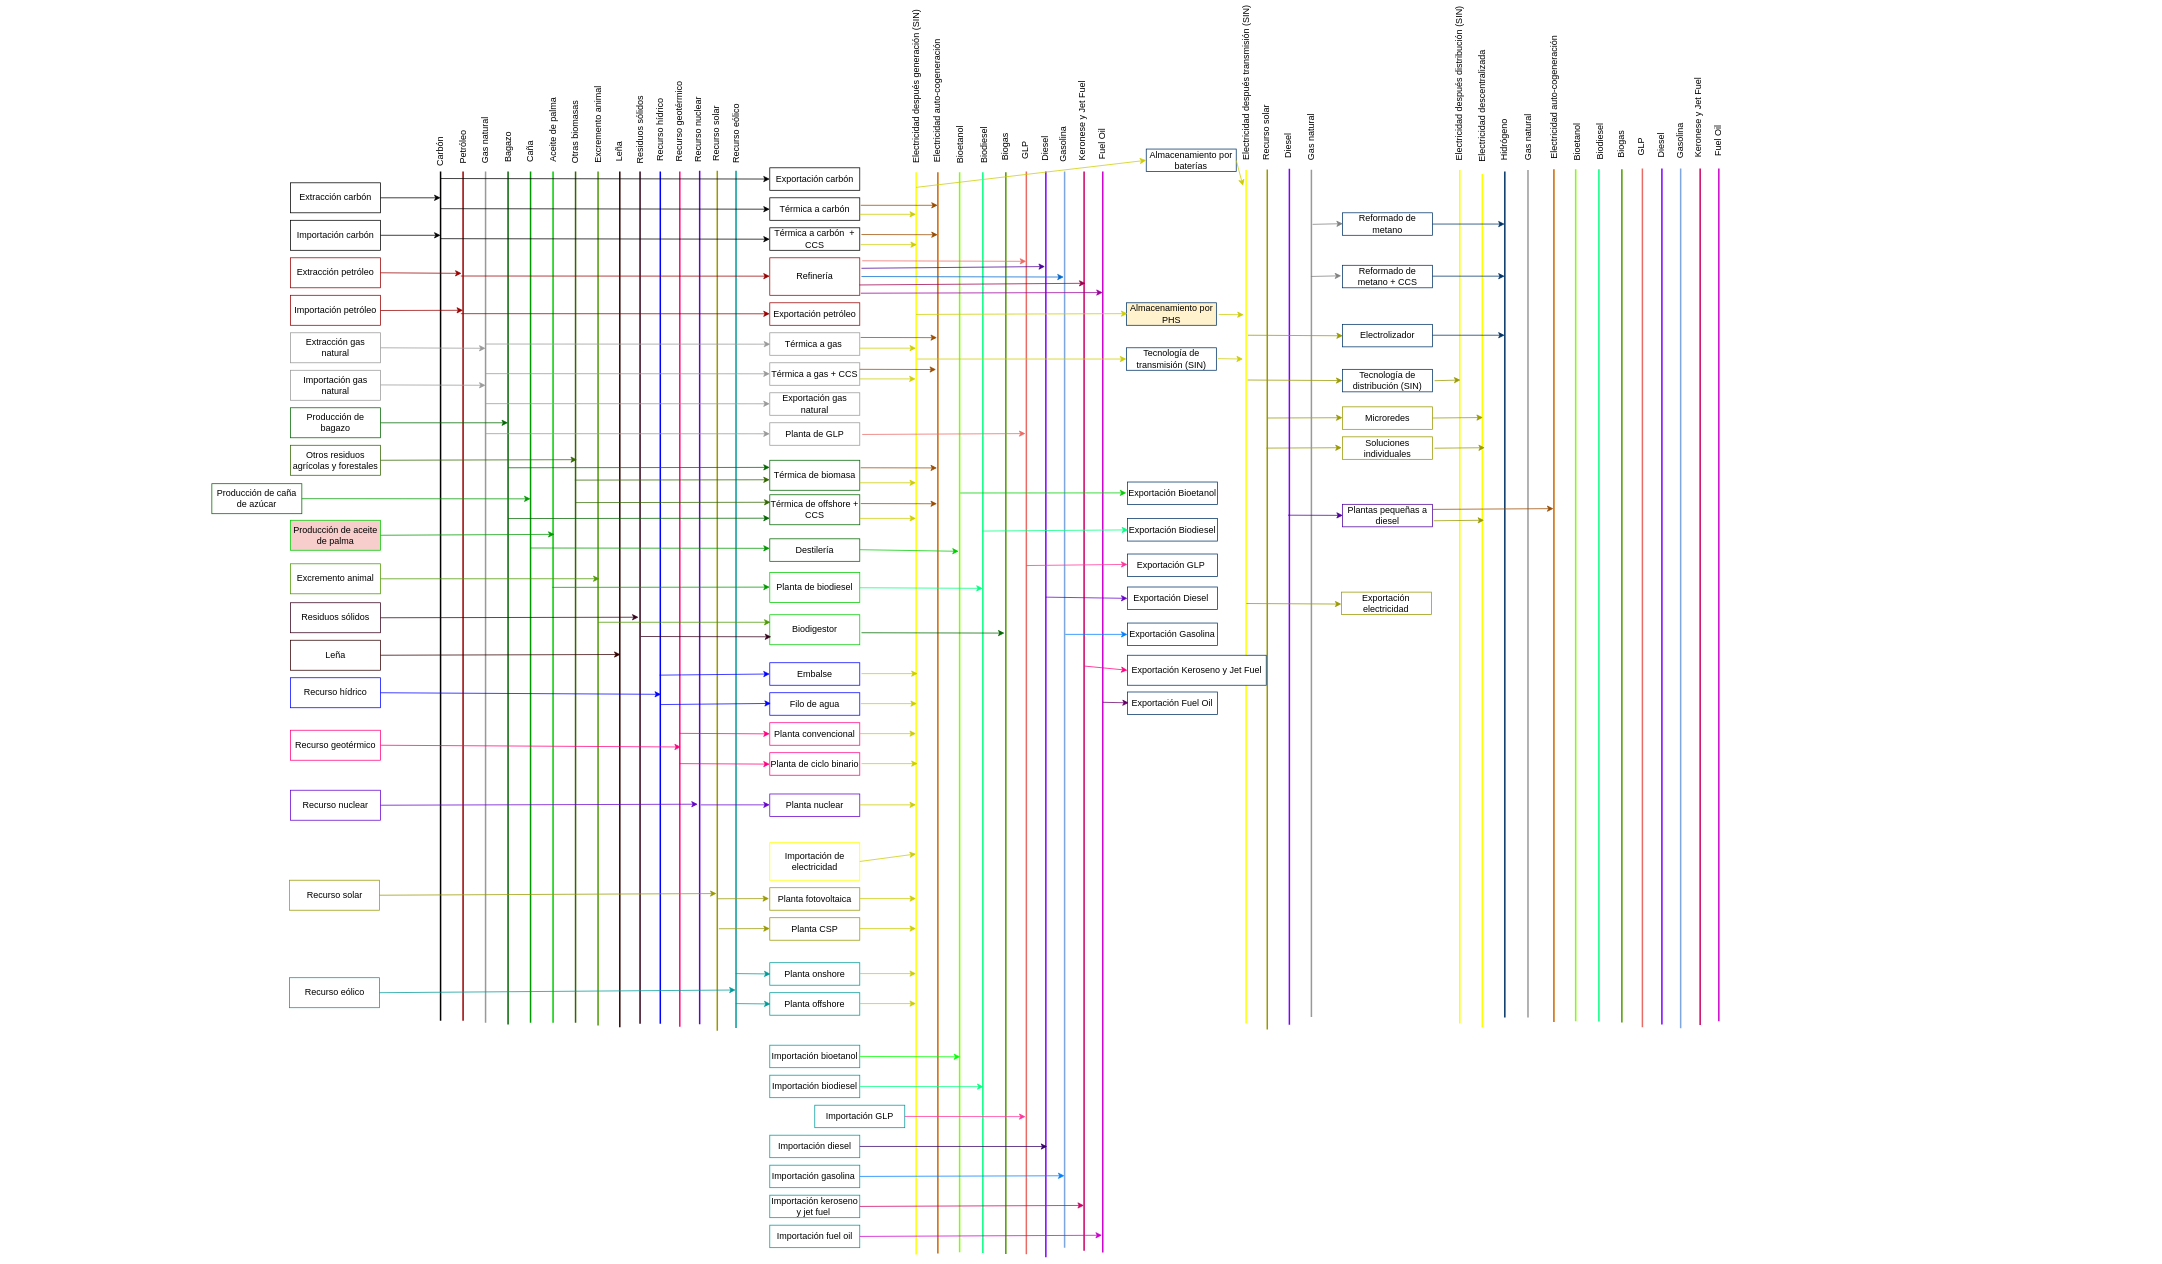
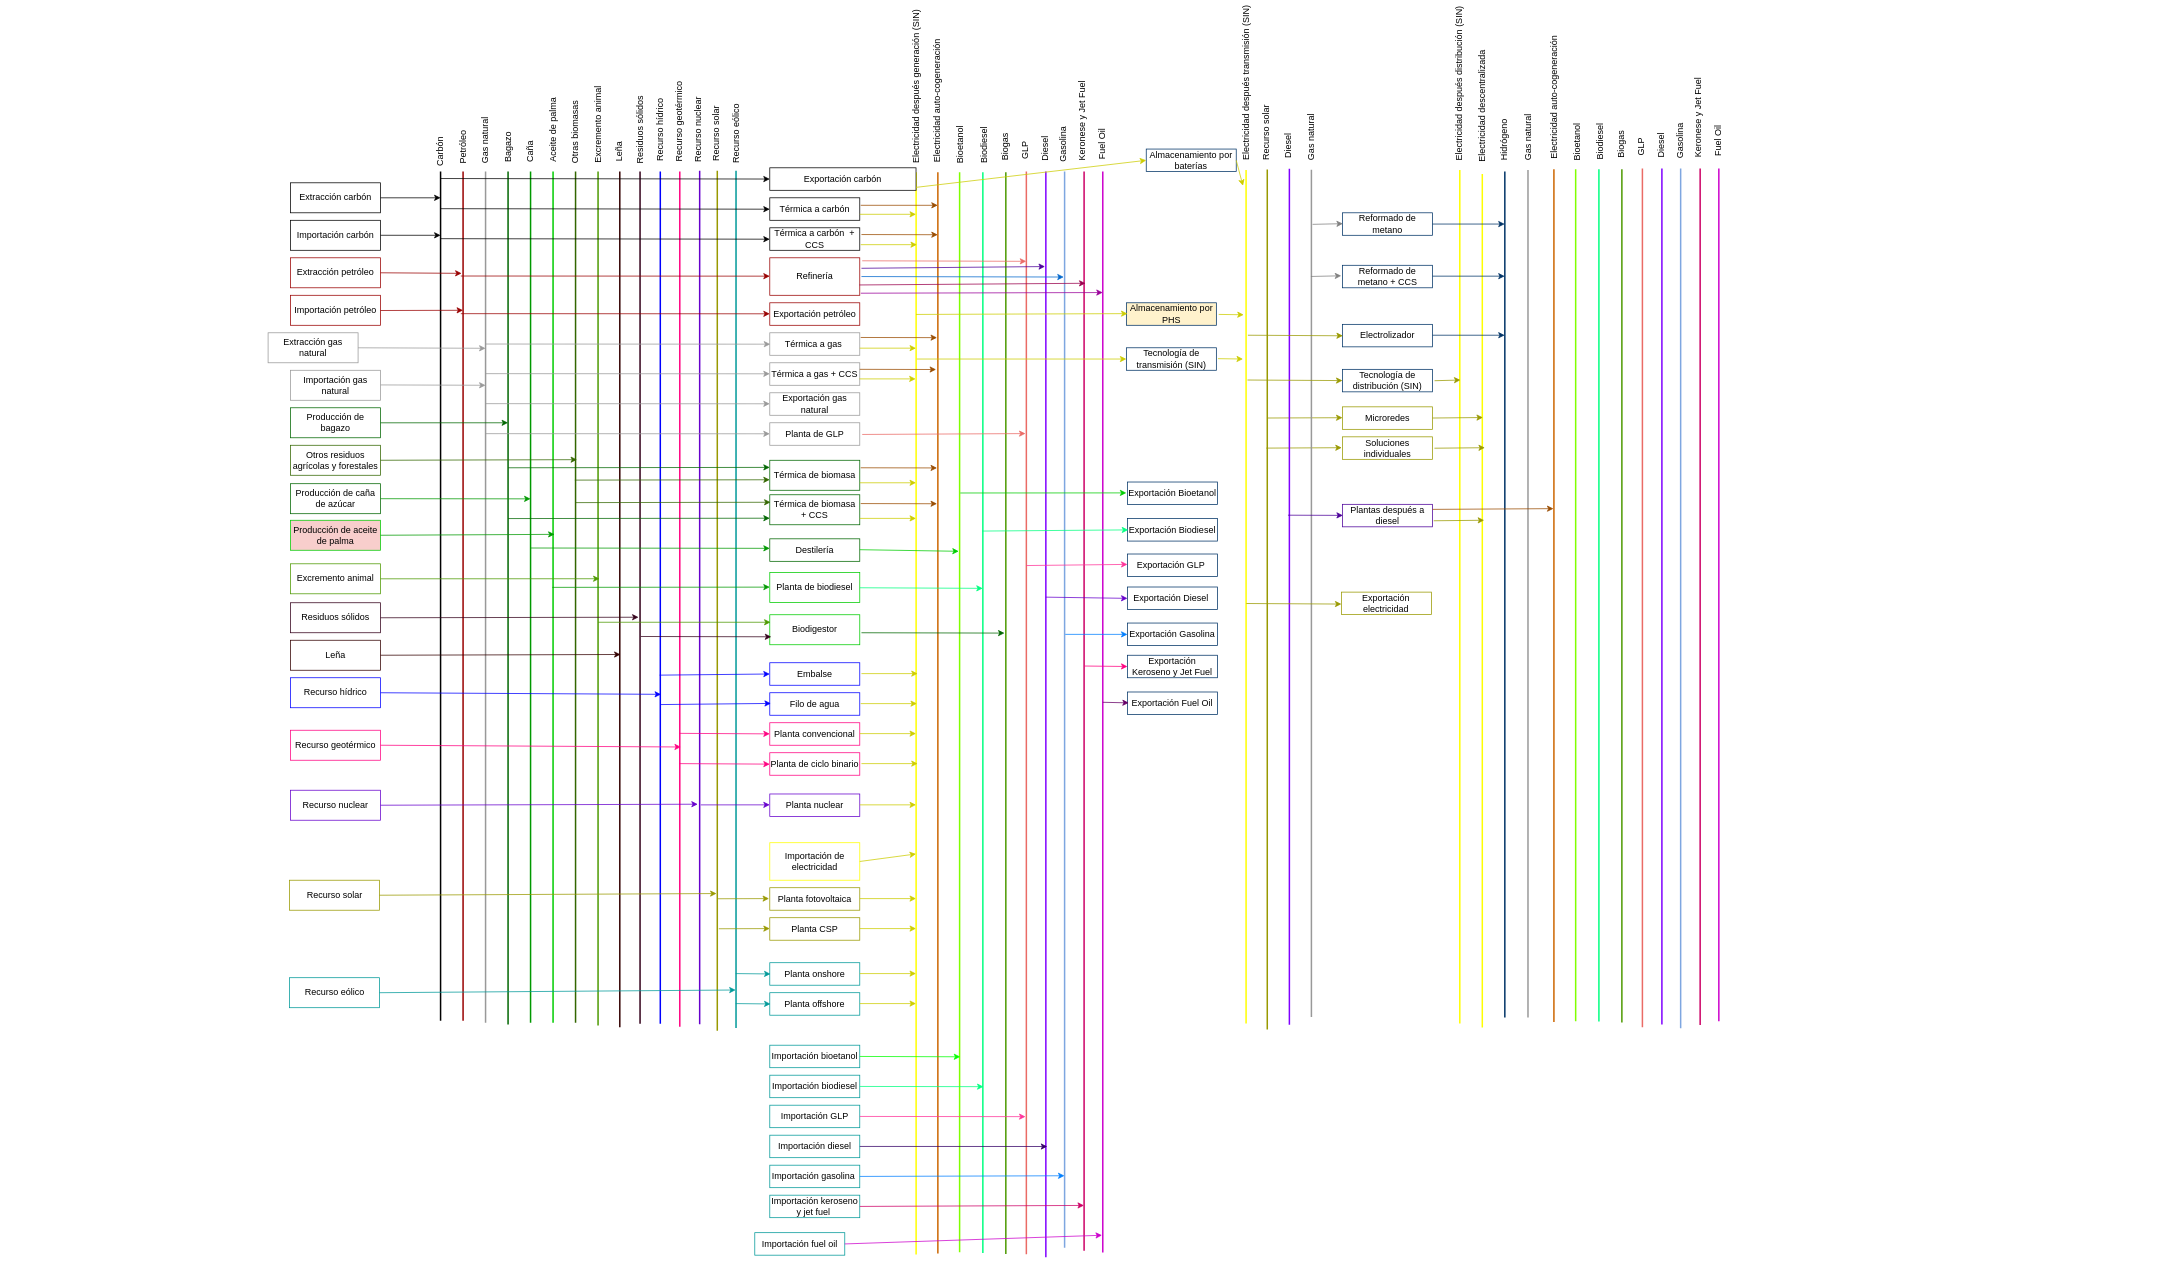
node "Exportación carbón": size 90x23 -> 146x23
node "Extracción gas natural": moved (336, 348) -> (313, 348)
node "Producción de caña de azúcar": moved (257, 499) -> (336, 499)
node "Térmica de offshore + CCS": label "Térmica de offshore + CCS" -> "Térmica de biomasa + CCS"
node "Plantas pequeñas a diesel": label "Plantas pequeñas a diesel" -> "Plantas después a diesel"
node "Exportación Keroseno y Jet Fuel": size 139x30 -> 90x23
node "Importación GLP": moved (860, 1116) -> (815, 1116)
node "Importación fuel oil": moved (815, 1236) -> (800, 1244)
